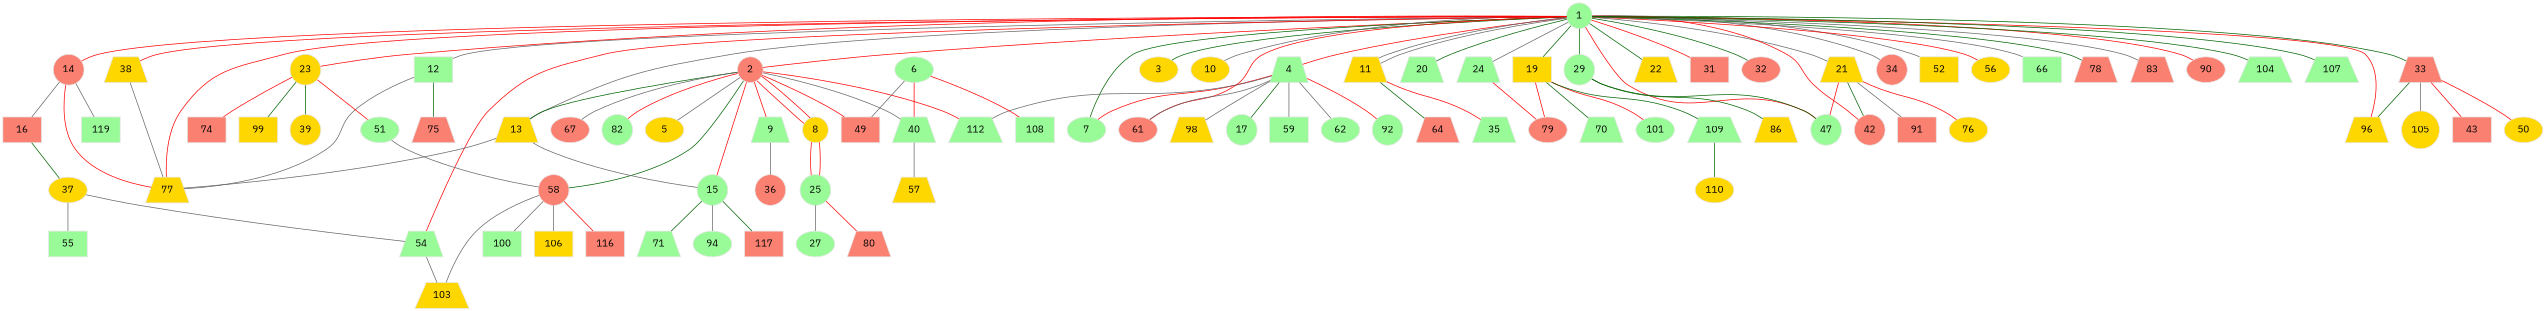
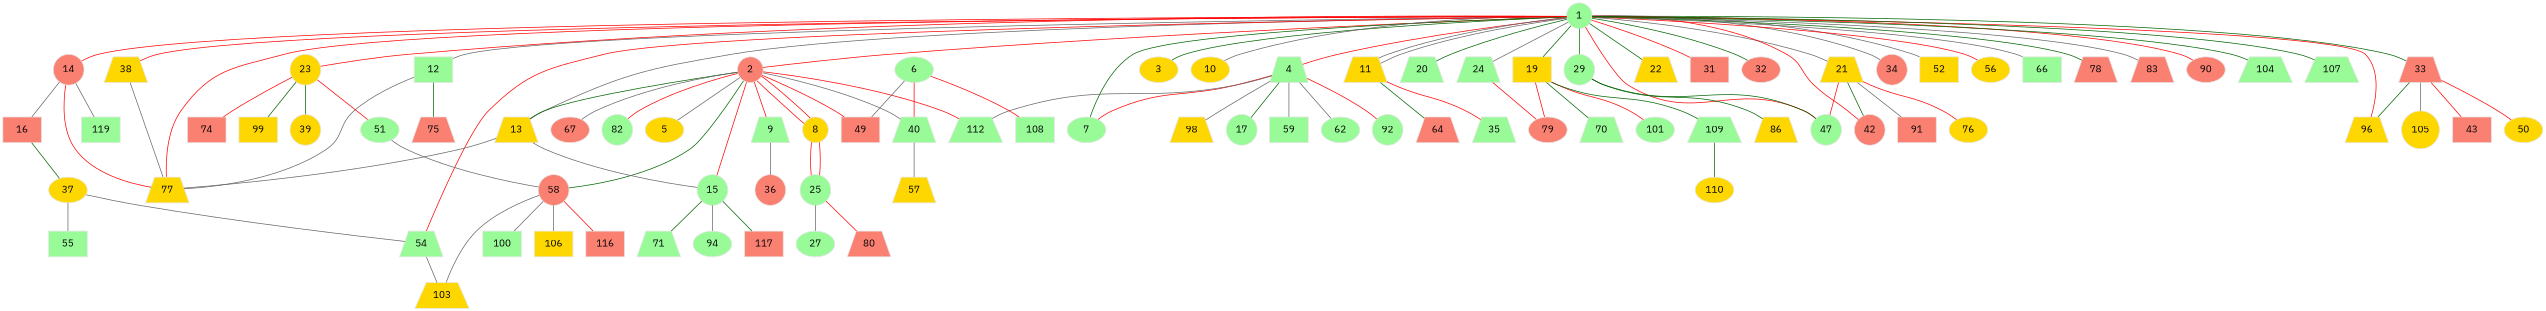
node "61": removed
